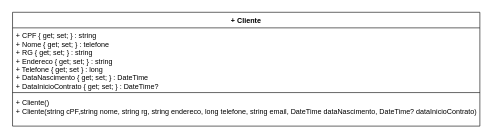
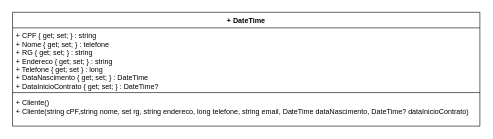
node "+ Cliente": label "+ Cliente" -> "+ DateTime"
node "+ Cliente() + Cliente(string cPF,string nome, string rg, string endereco, long telefone, string email, DateTime dataNascimento, DateTime? dataInicioContrato)": label "+ Cliente() + Cliente(string cPF,string nome, string rg, string endereco, long telefone, string email, DateTime dataNascimento, DateTime? dataInicioContrato)" -> "+ Cliente() + Cliente(string cPF,string nome, set rg, string endereco, long telefone, string email, DateTime dataNascimento, DateTime? dataInicioContrato)"
